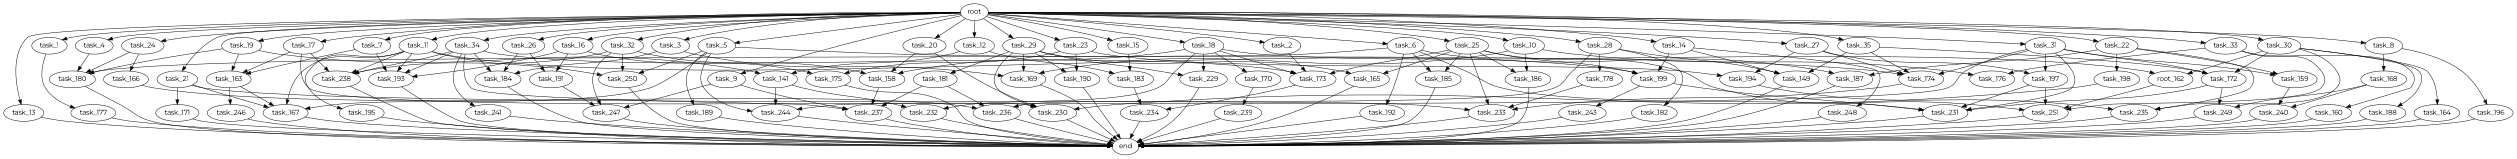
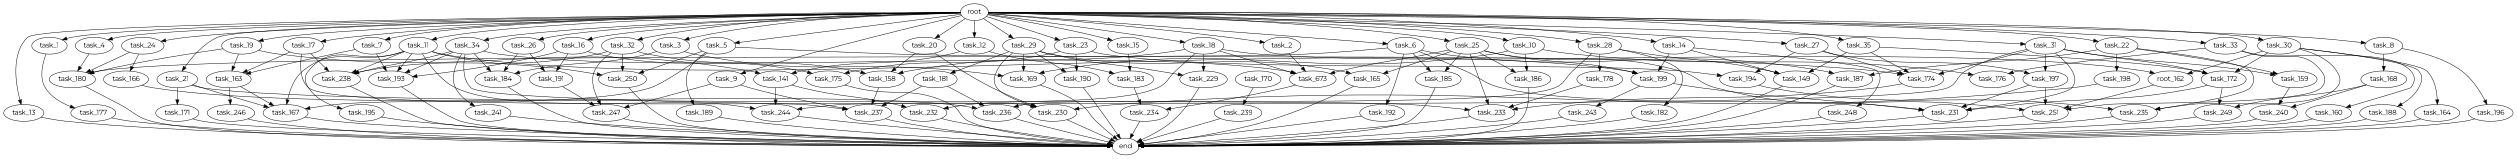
edge "task_18" -> "task_170": removed
node "task_173": label "task_173" -> "task_673"
edge "task_5" -> "task_244": now "task_11" -> "task_244"
